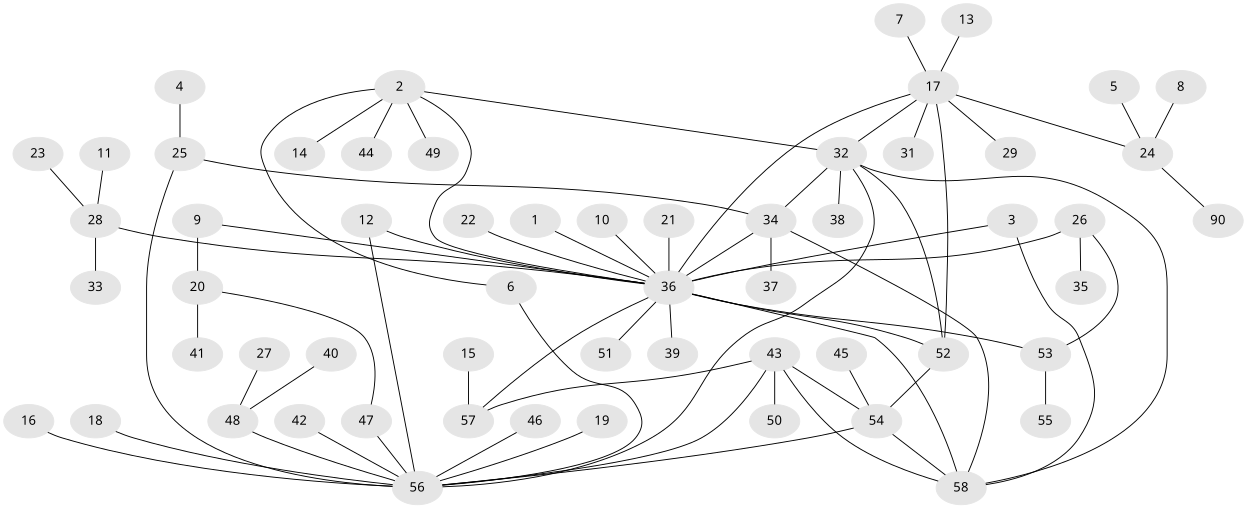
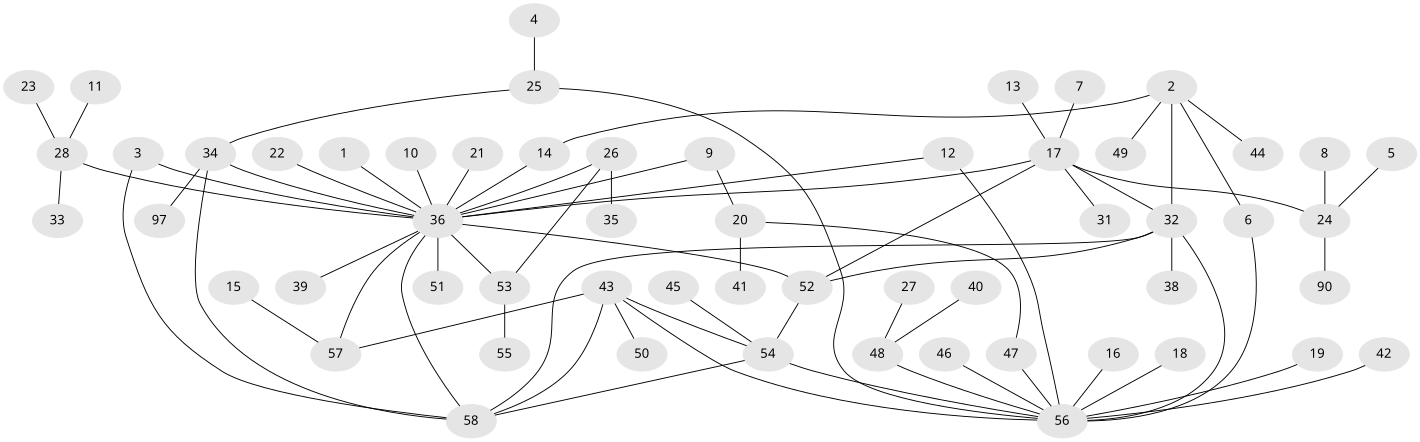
node "29": removed
edge "32" -- "34": removed
edge "2" -- "36": now "14" -- "36"
node "37": label "37" -> "97"
